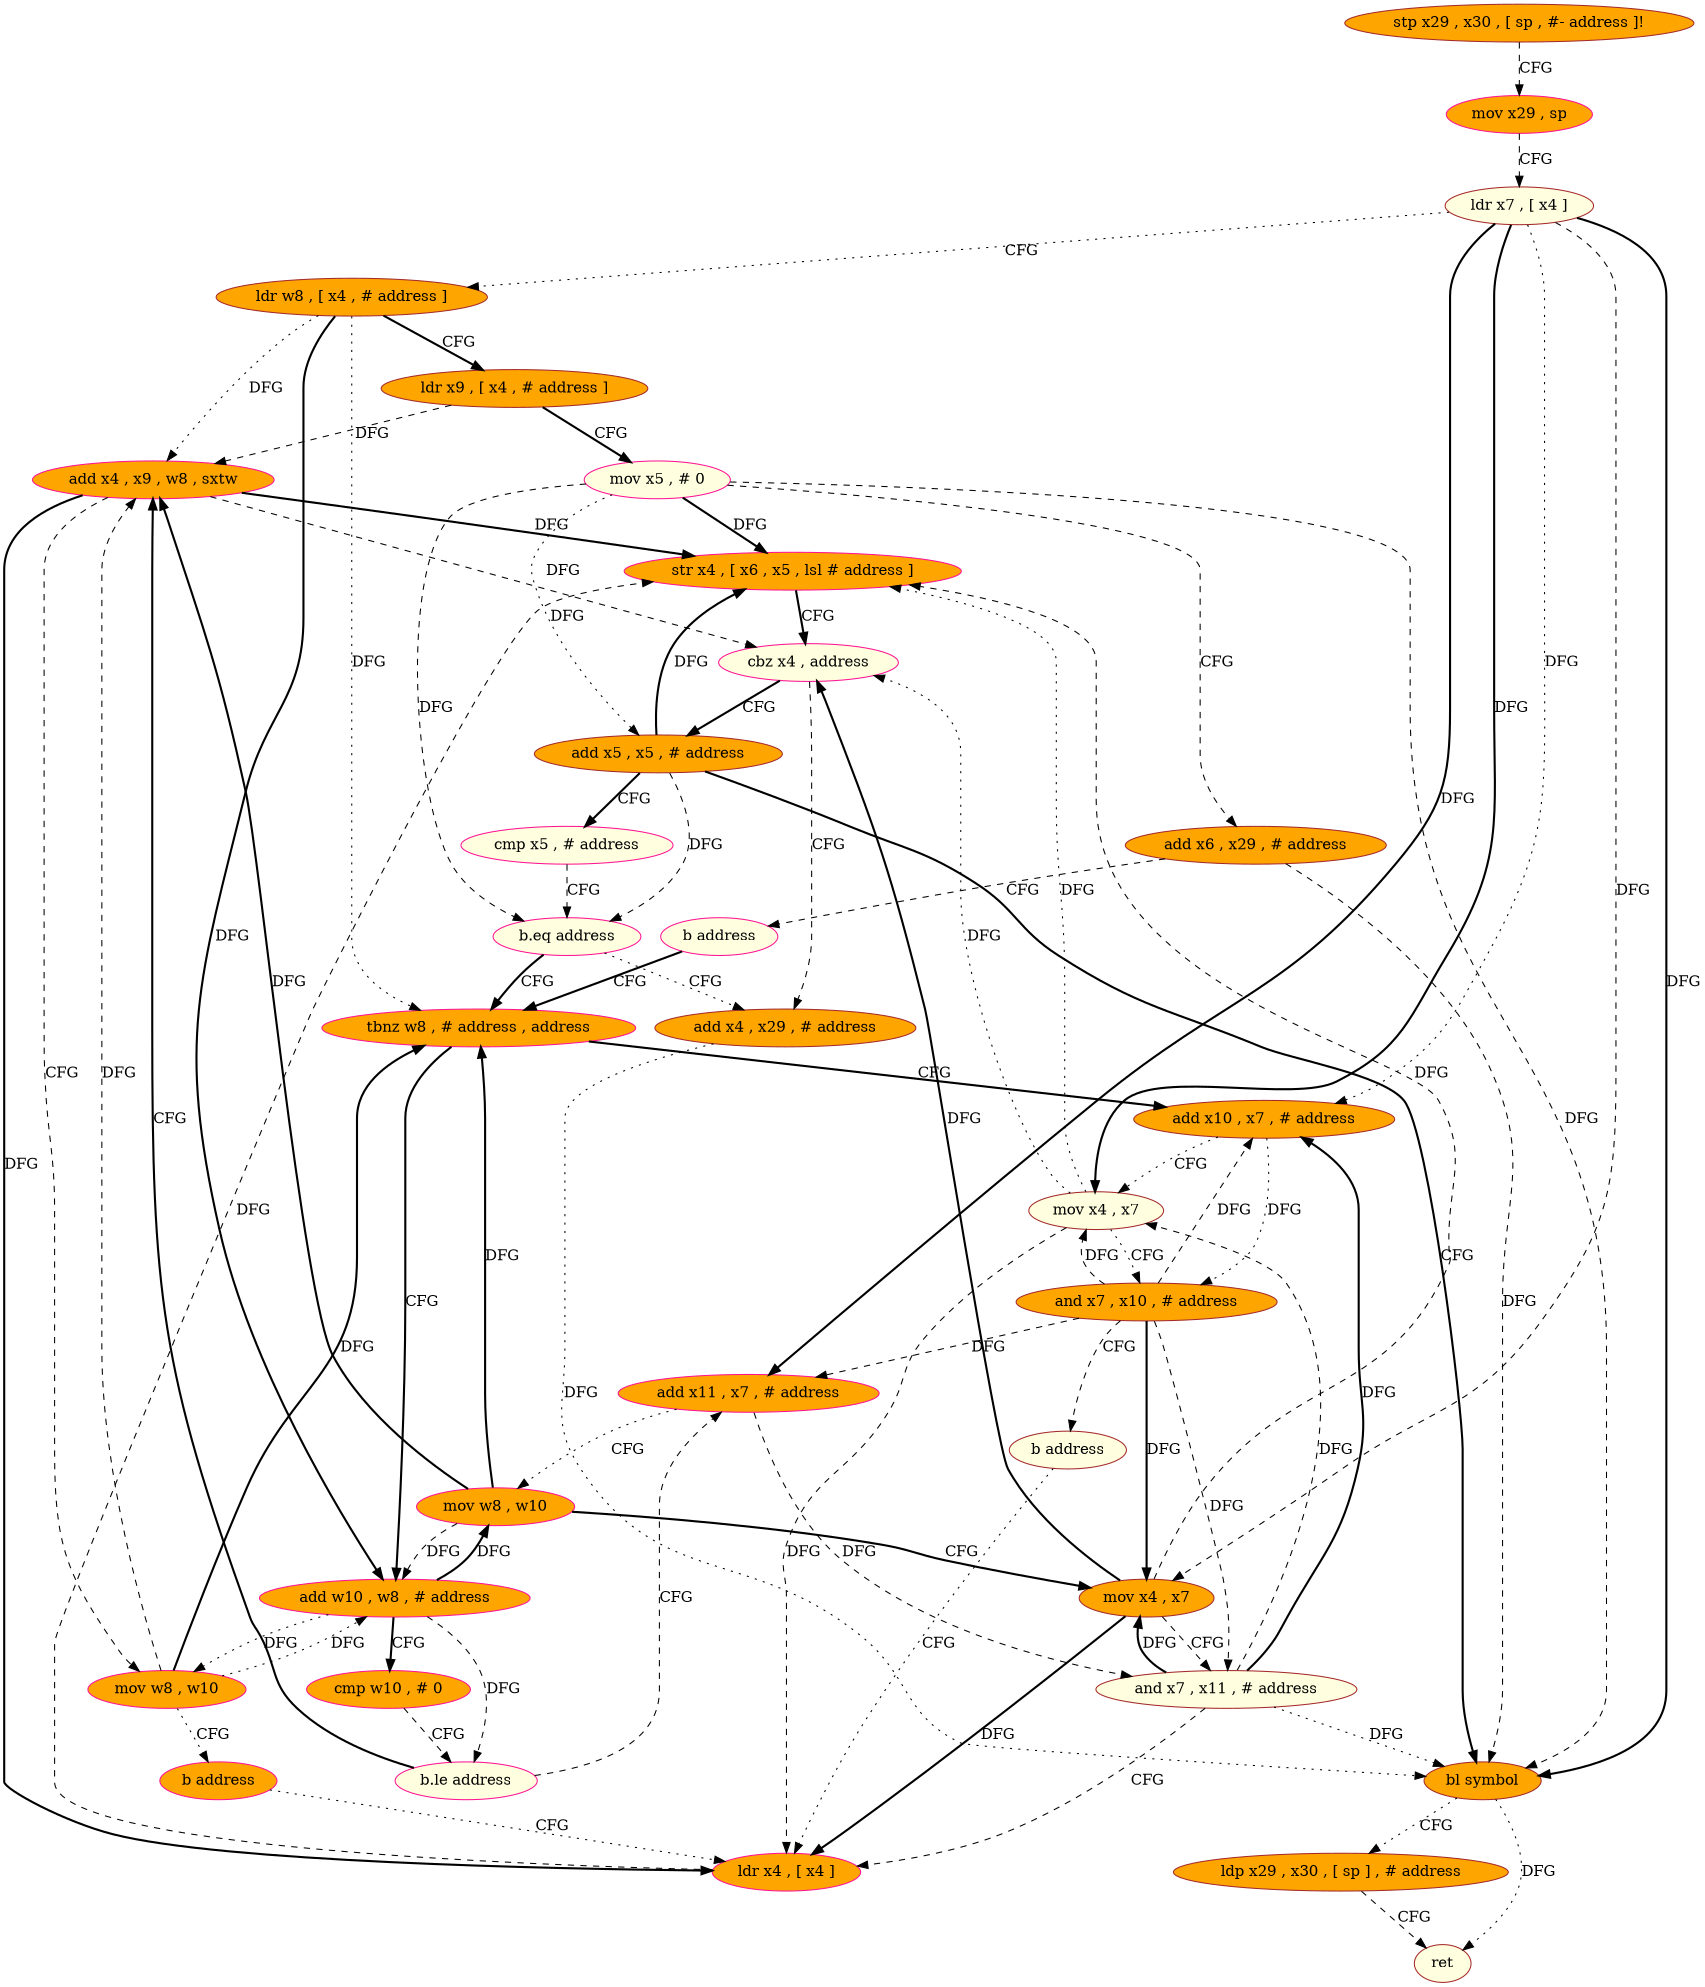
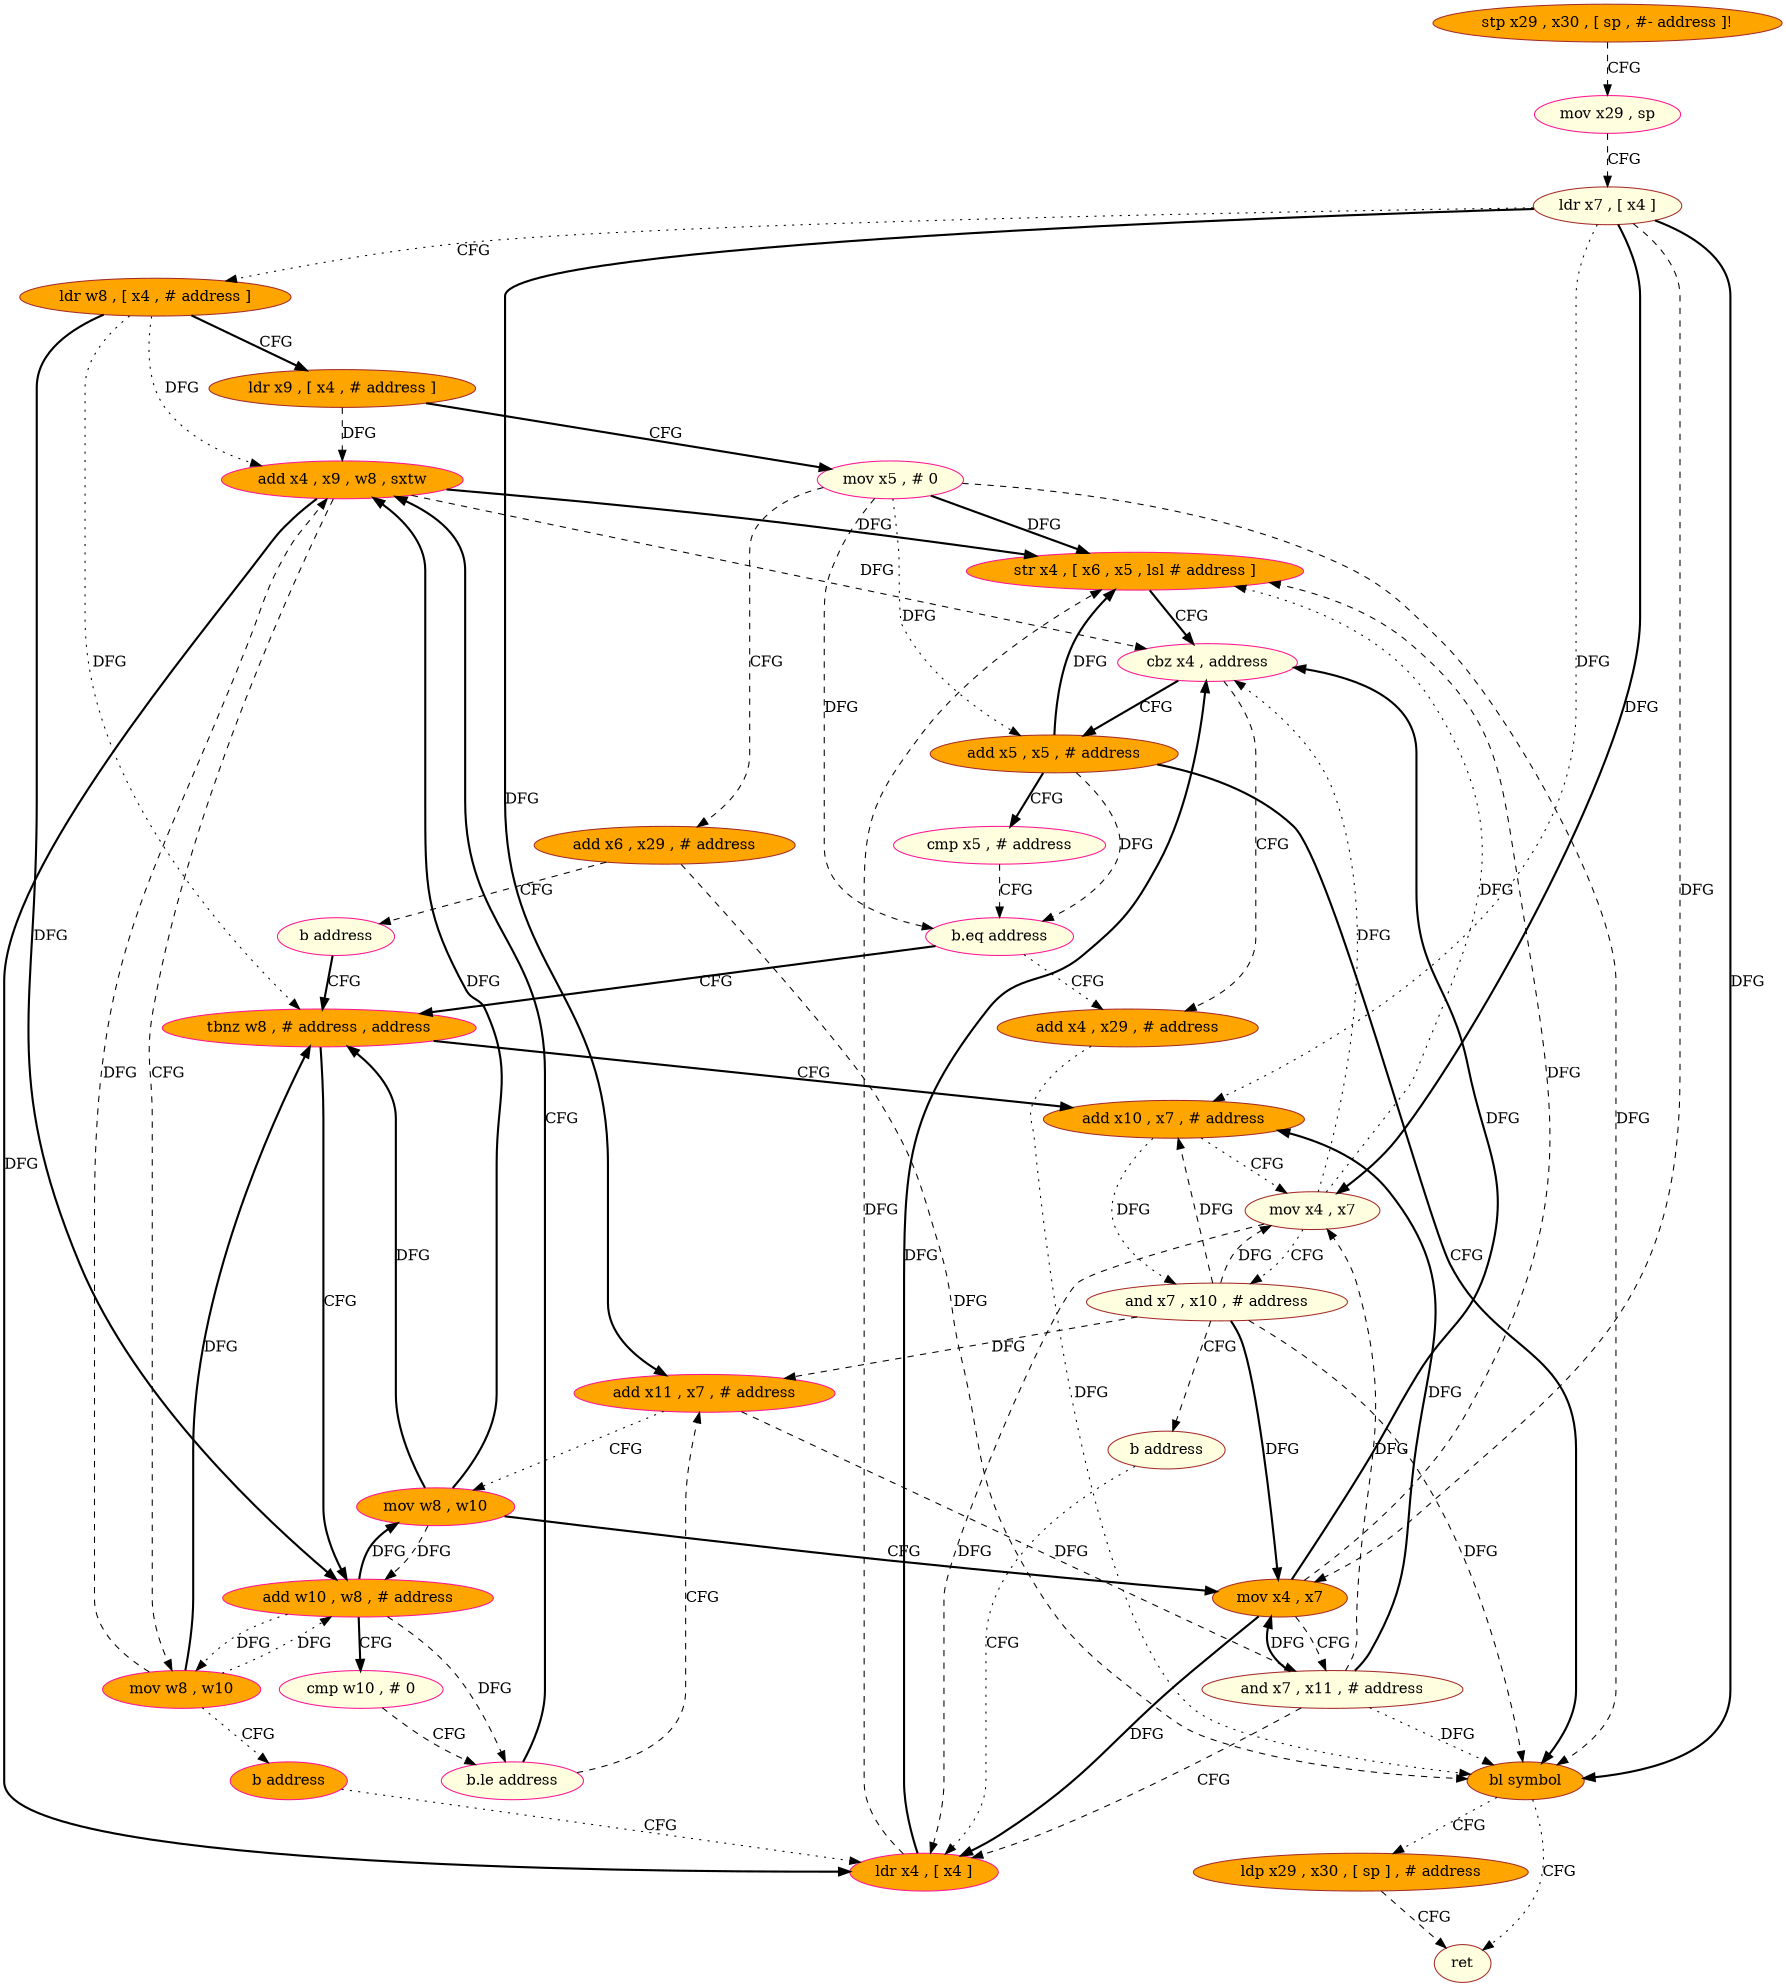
node "mov x29 , sp": fillcolor orange -> lightyellow
edge "ldr x4 , [ x4 ]" -> "cbz x4 , address": added, label "DFG"
node "and x7 , x10 , # address": fillcolor orange -> lightyellow
edge "and x7 , x10 , # address" -> "and x7 , x11 , # address": now "and x7 , x10 , # address" -> "bl symbol"
node "cmp w10 , # 0": fillcolor orange -> lightyellow
edge "bl symbol" -> "ret": label "DFG" -> "CFG"
